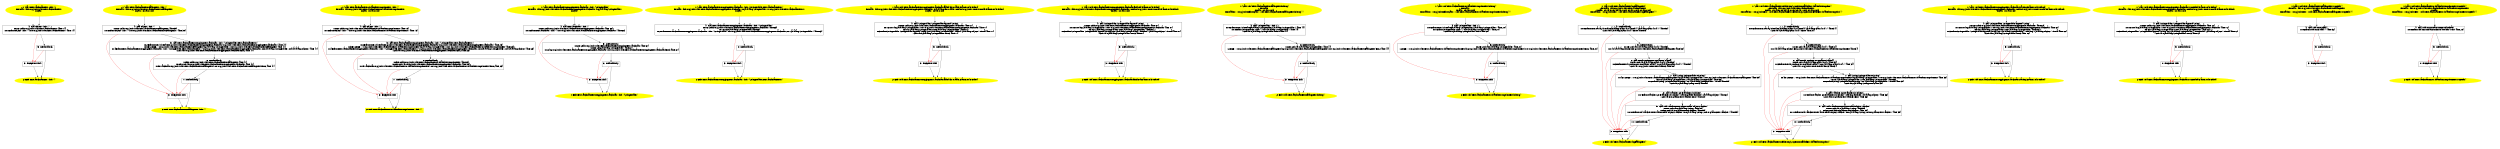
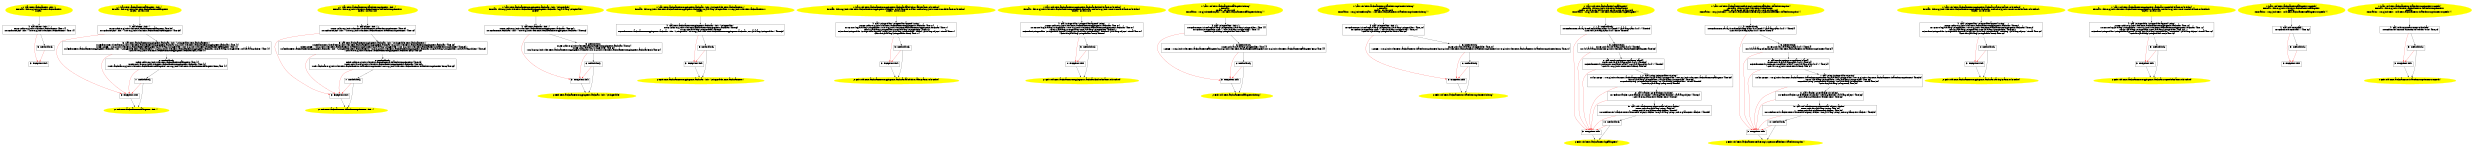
node "2: Exit TestWatchmanTest.<init>()": removed
node "2: Exit TestWatchmanTest$ViolatedAssumptionTest.<init>()": shape box -> ellipse
